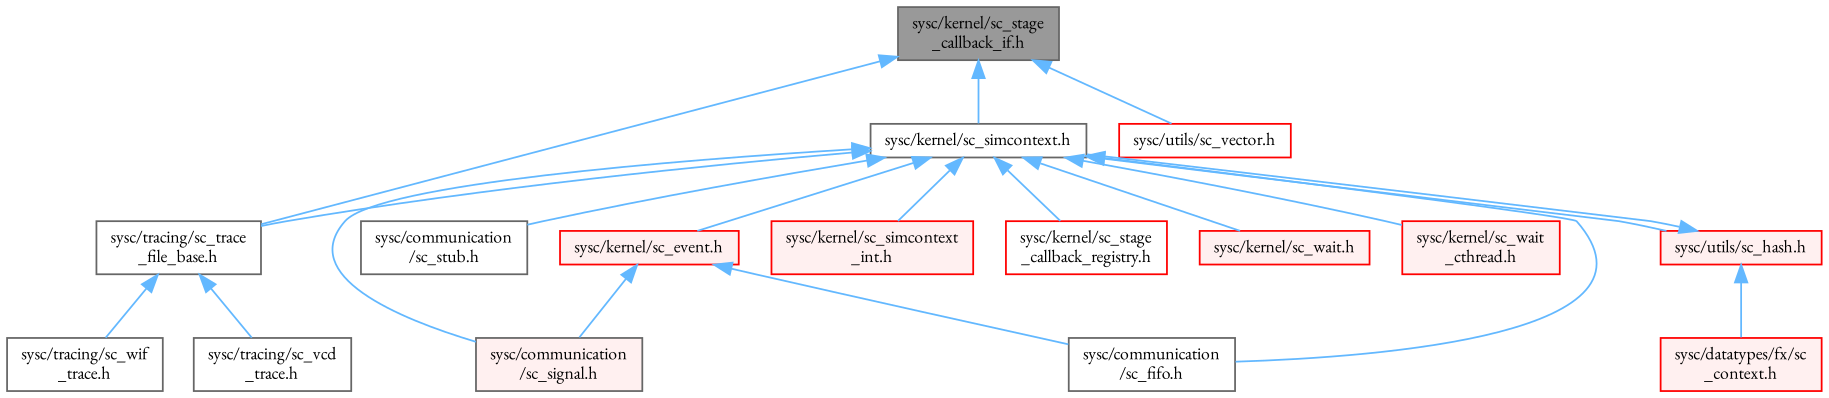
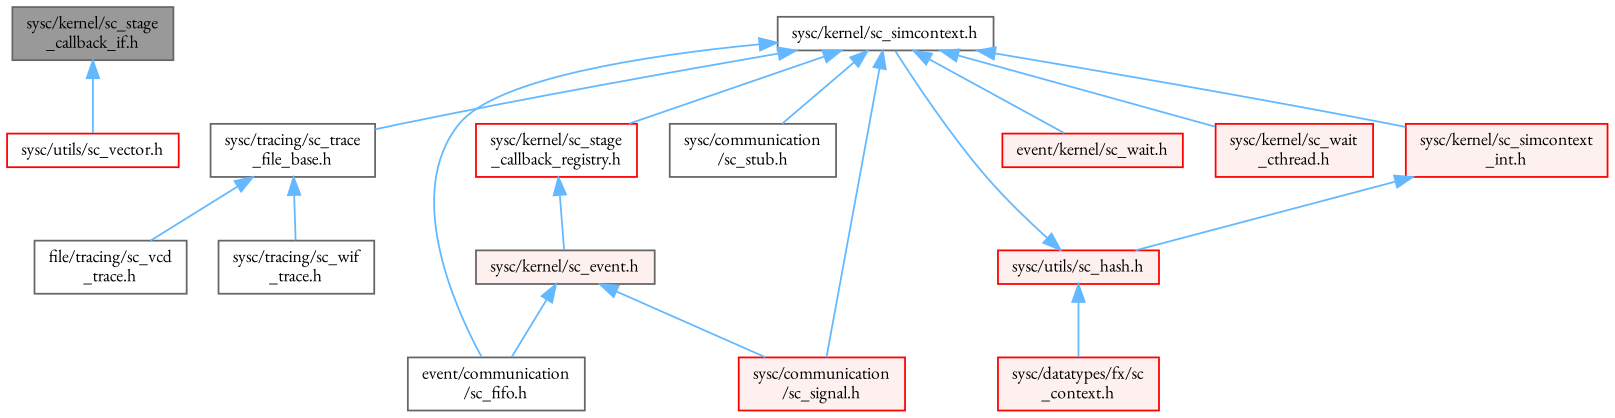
edge "sysc/kernel/sc_simcontext.h" -> "sysc/kernel/sc_stage _callback_if.h": removed
edge "sysc/tracing/sc_trace _file_base.h" -> "sysc/kernel/sc_stage _callback_if.h": removed
edge "sysc/utils/sc_hash.h" -> "sysc/kernel/sc_simcontext.h": now "sysc/utils/sc_hash.h" -> "sysc/kernel/sc_simcontext _int.h"
edge "sysc/kernel/sc_event.h" -> "sysc/kernel/sc_simcontext.h": now "sysc/kernel/sc_event.h" -> "sysc/kernel/sc_stage _callback_registry.h"
node "sysc/kernel/sc_event.h": color red -> grey40
node "sysc/kernel/sc_wait.h": label "sysc/kernel/sc_wait.h" -> "event/kernel/sc_wait.h"
node "sysc/tracing/sc_vcd _trace.h": label "sysc/tracing/sc_vcd _trace.h" -> "file/tracing/sc_vcd _trace.h"
node "sysc/communication /sc_signal.h": color grey40 -> red
node "sysc/communication /sc_fifo.h": label "sysc/communication /sc_fifo.h" -> "event/communication /sc_fifo.h"
